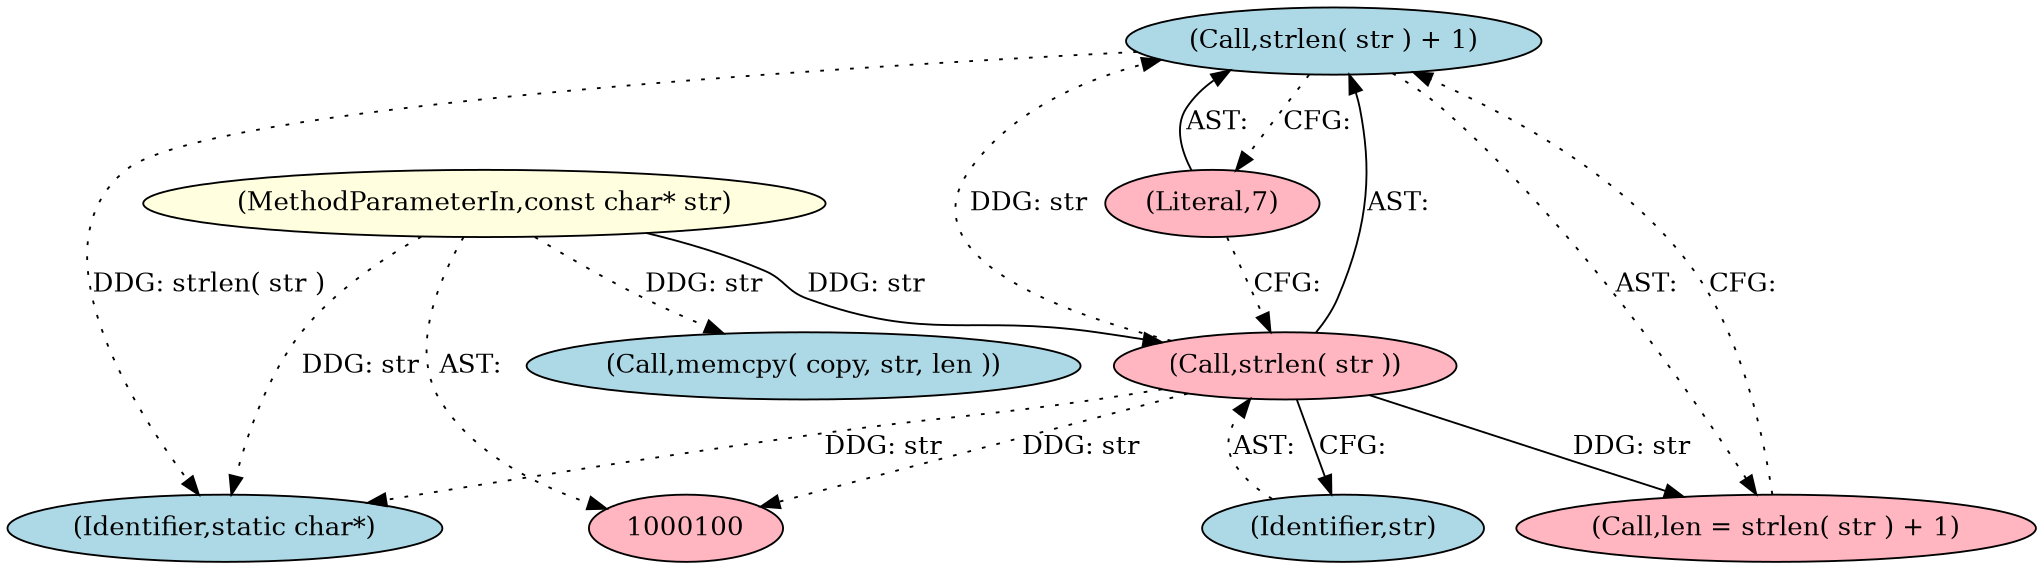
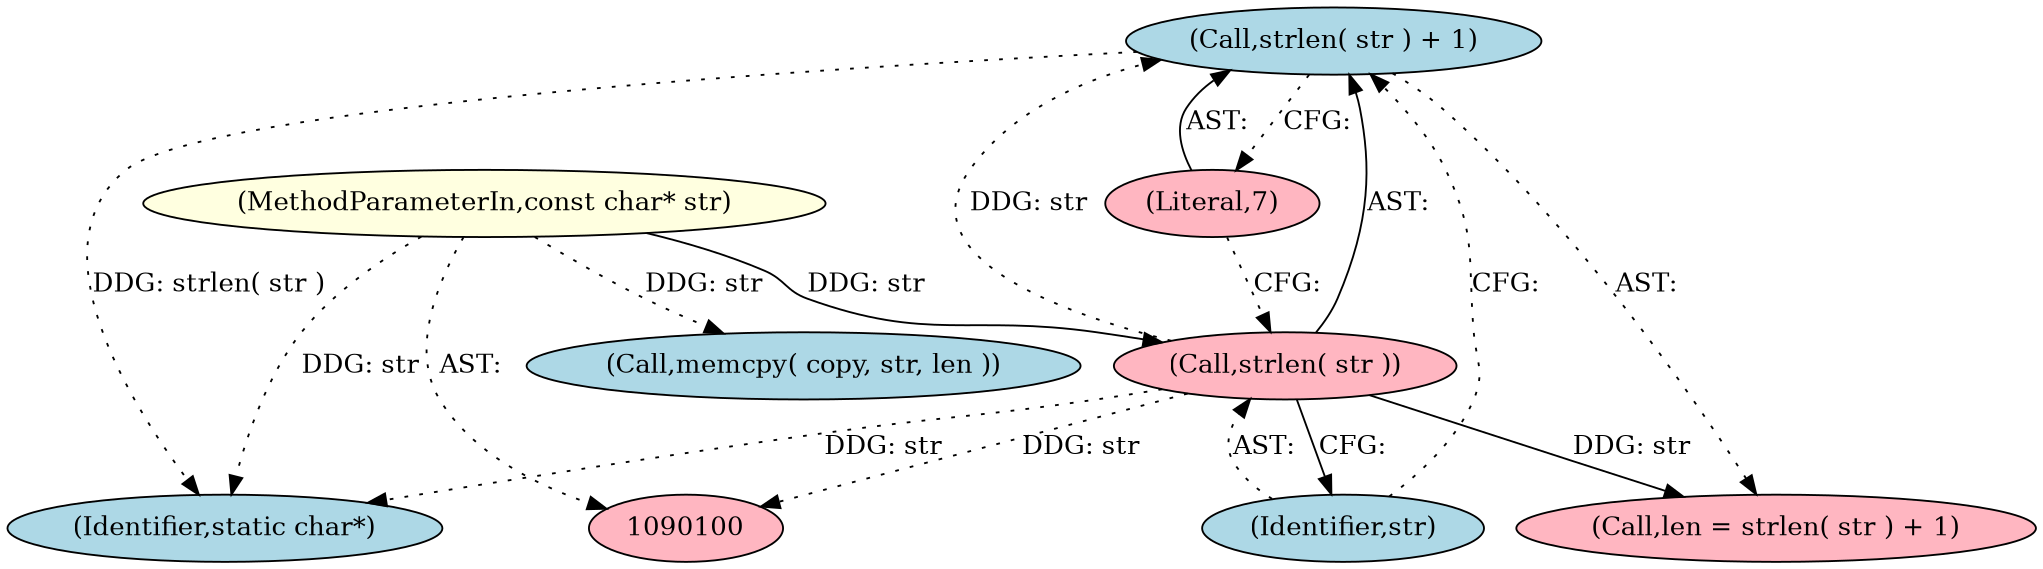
edge "(Call,len = strlen( str ) + 1)" -> "(Call,strlen( str ) + 1)": now "(Identifier,str)" -> "(Call,strlen( str ) + 1)"
node "1000100": label "1000100" -> "1090100"
